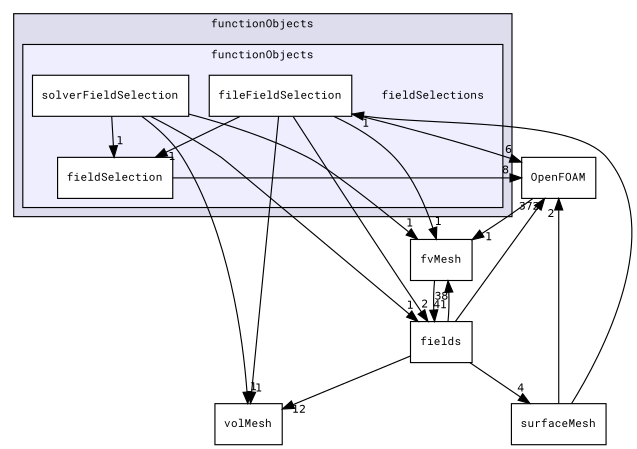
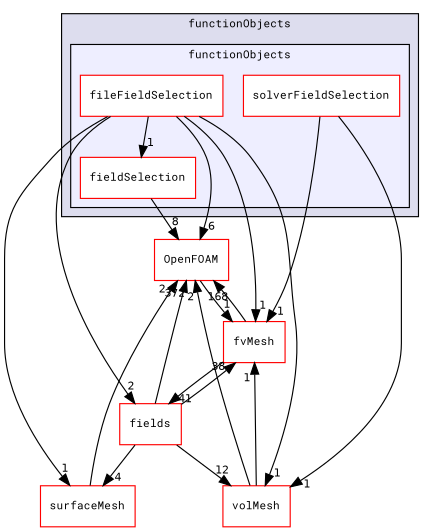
node "solverFieldSelection": color black -> red
node "fileFieldSelection": color black -> red
node "fieldSelections": removed
edge "solverFieldSelection" -> "fieldSelection": removed
edge "surfaceMesh" -> "fileFieldSelection": reversed
node "fieldSelection": color black -> red
node "OpenFOAM": color black -> red
edge "solverFieldSelection" -> "fields": removed
node "fvMesh": color black -> red
edge "fvMesh" -> "OpenFOAM": added
node "fields": color black -> red
edge "volMesh" -> "OpenFOAM": added
node "volMesh": color black -> red
node "surfaceMesh": color black -> red
edge "volMesh" -> "fvMesh": added
